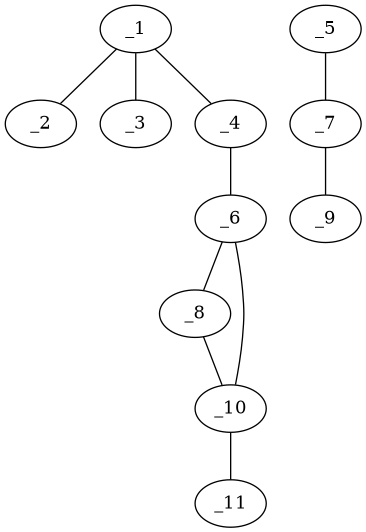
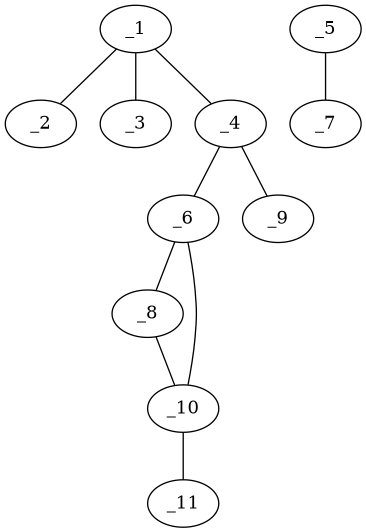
edge "_7" -- "_9": now "_4" -- "_9"
